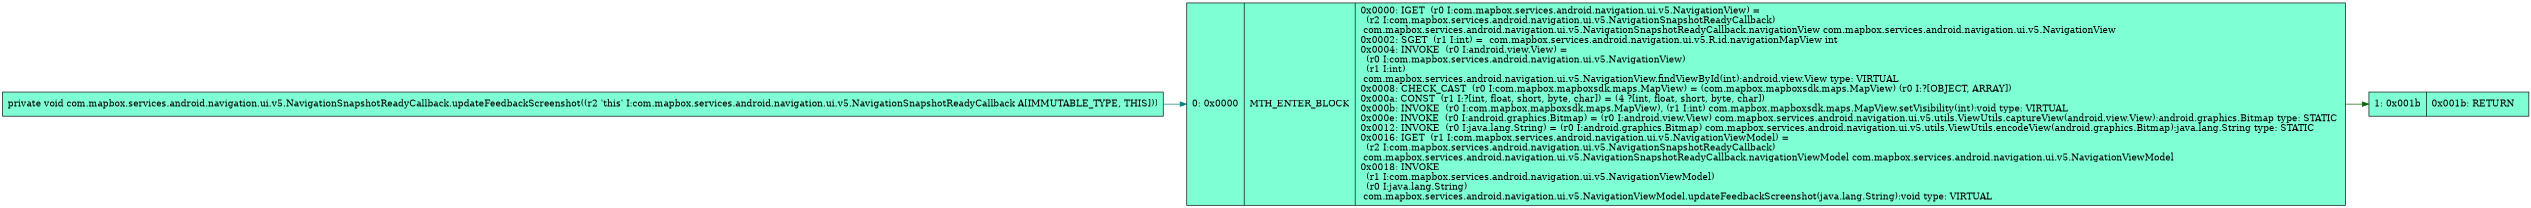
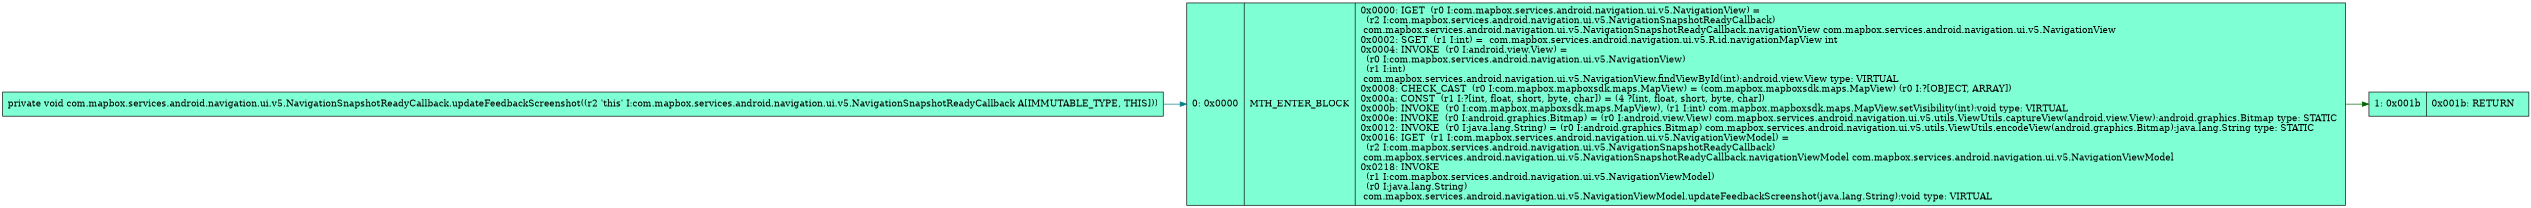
node "0: 0x0000": text "0x0018: INVOKE" -> "0x0218: INVOKE"
